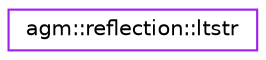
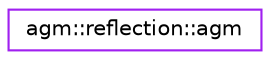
node "agm::reflection::ltstr": label "agm::reflection::ltstr" -> "agm::reflection::agm"
